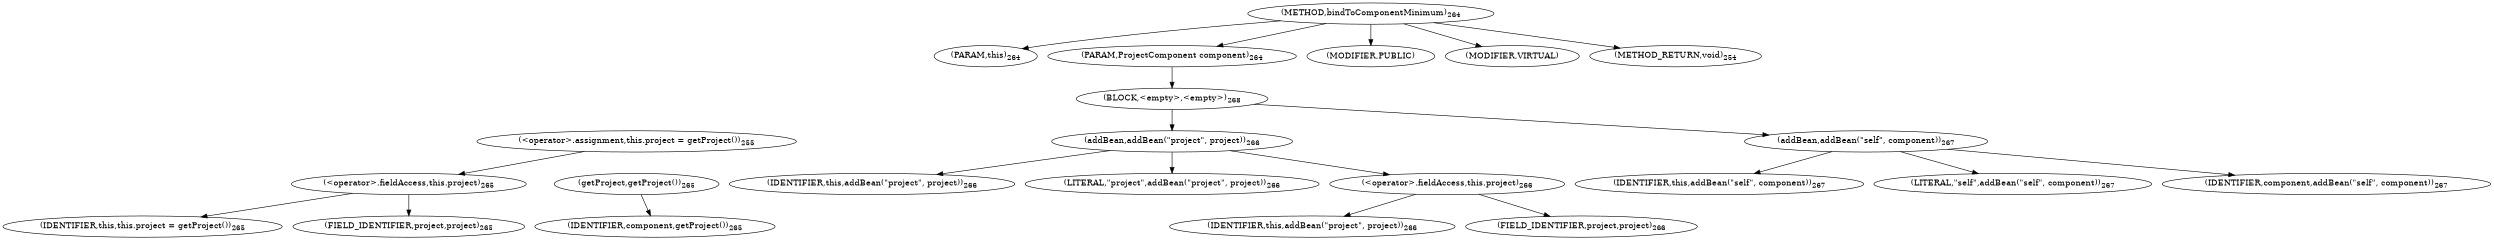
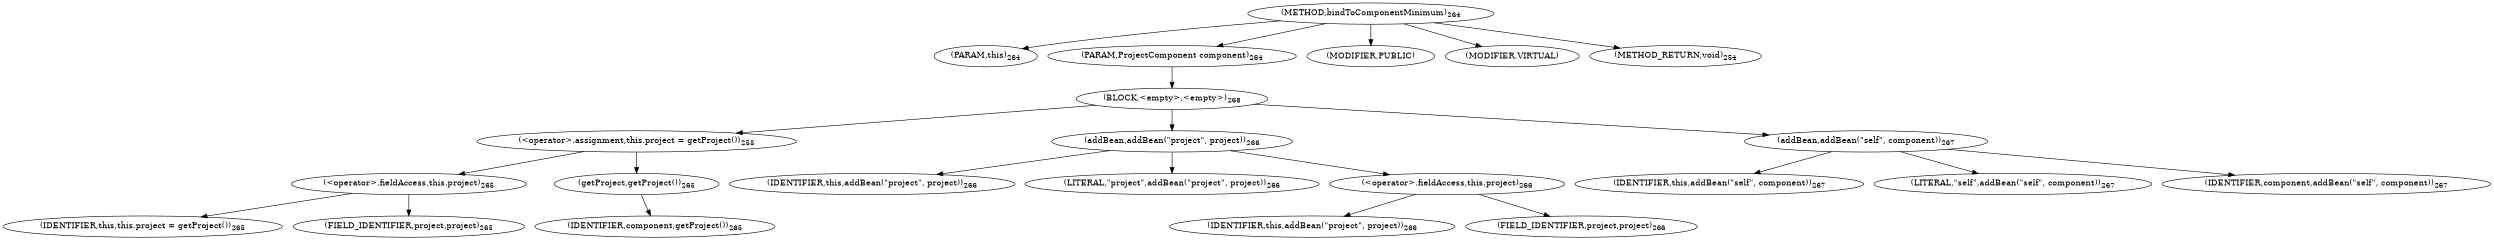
edge "(BLOCK,<empty>,<empty>)" -> "(<operator>.assignment,this.project = getProject())": added
edge "(<operator>.assignment,this.project = getProject())" -> "(getProject,getProject())": added
